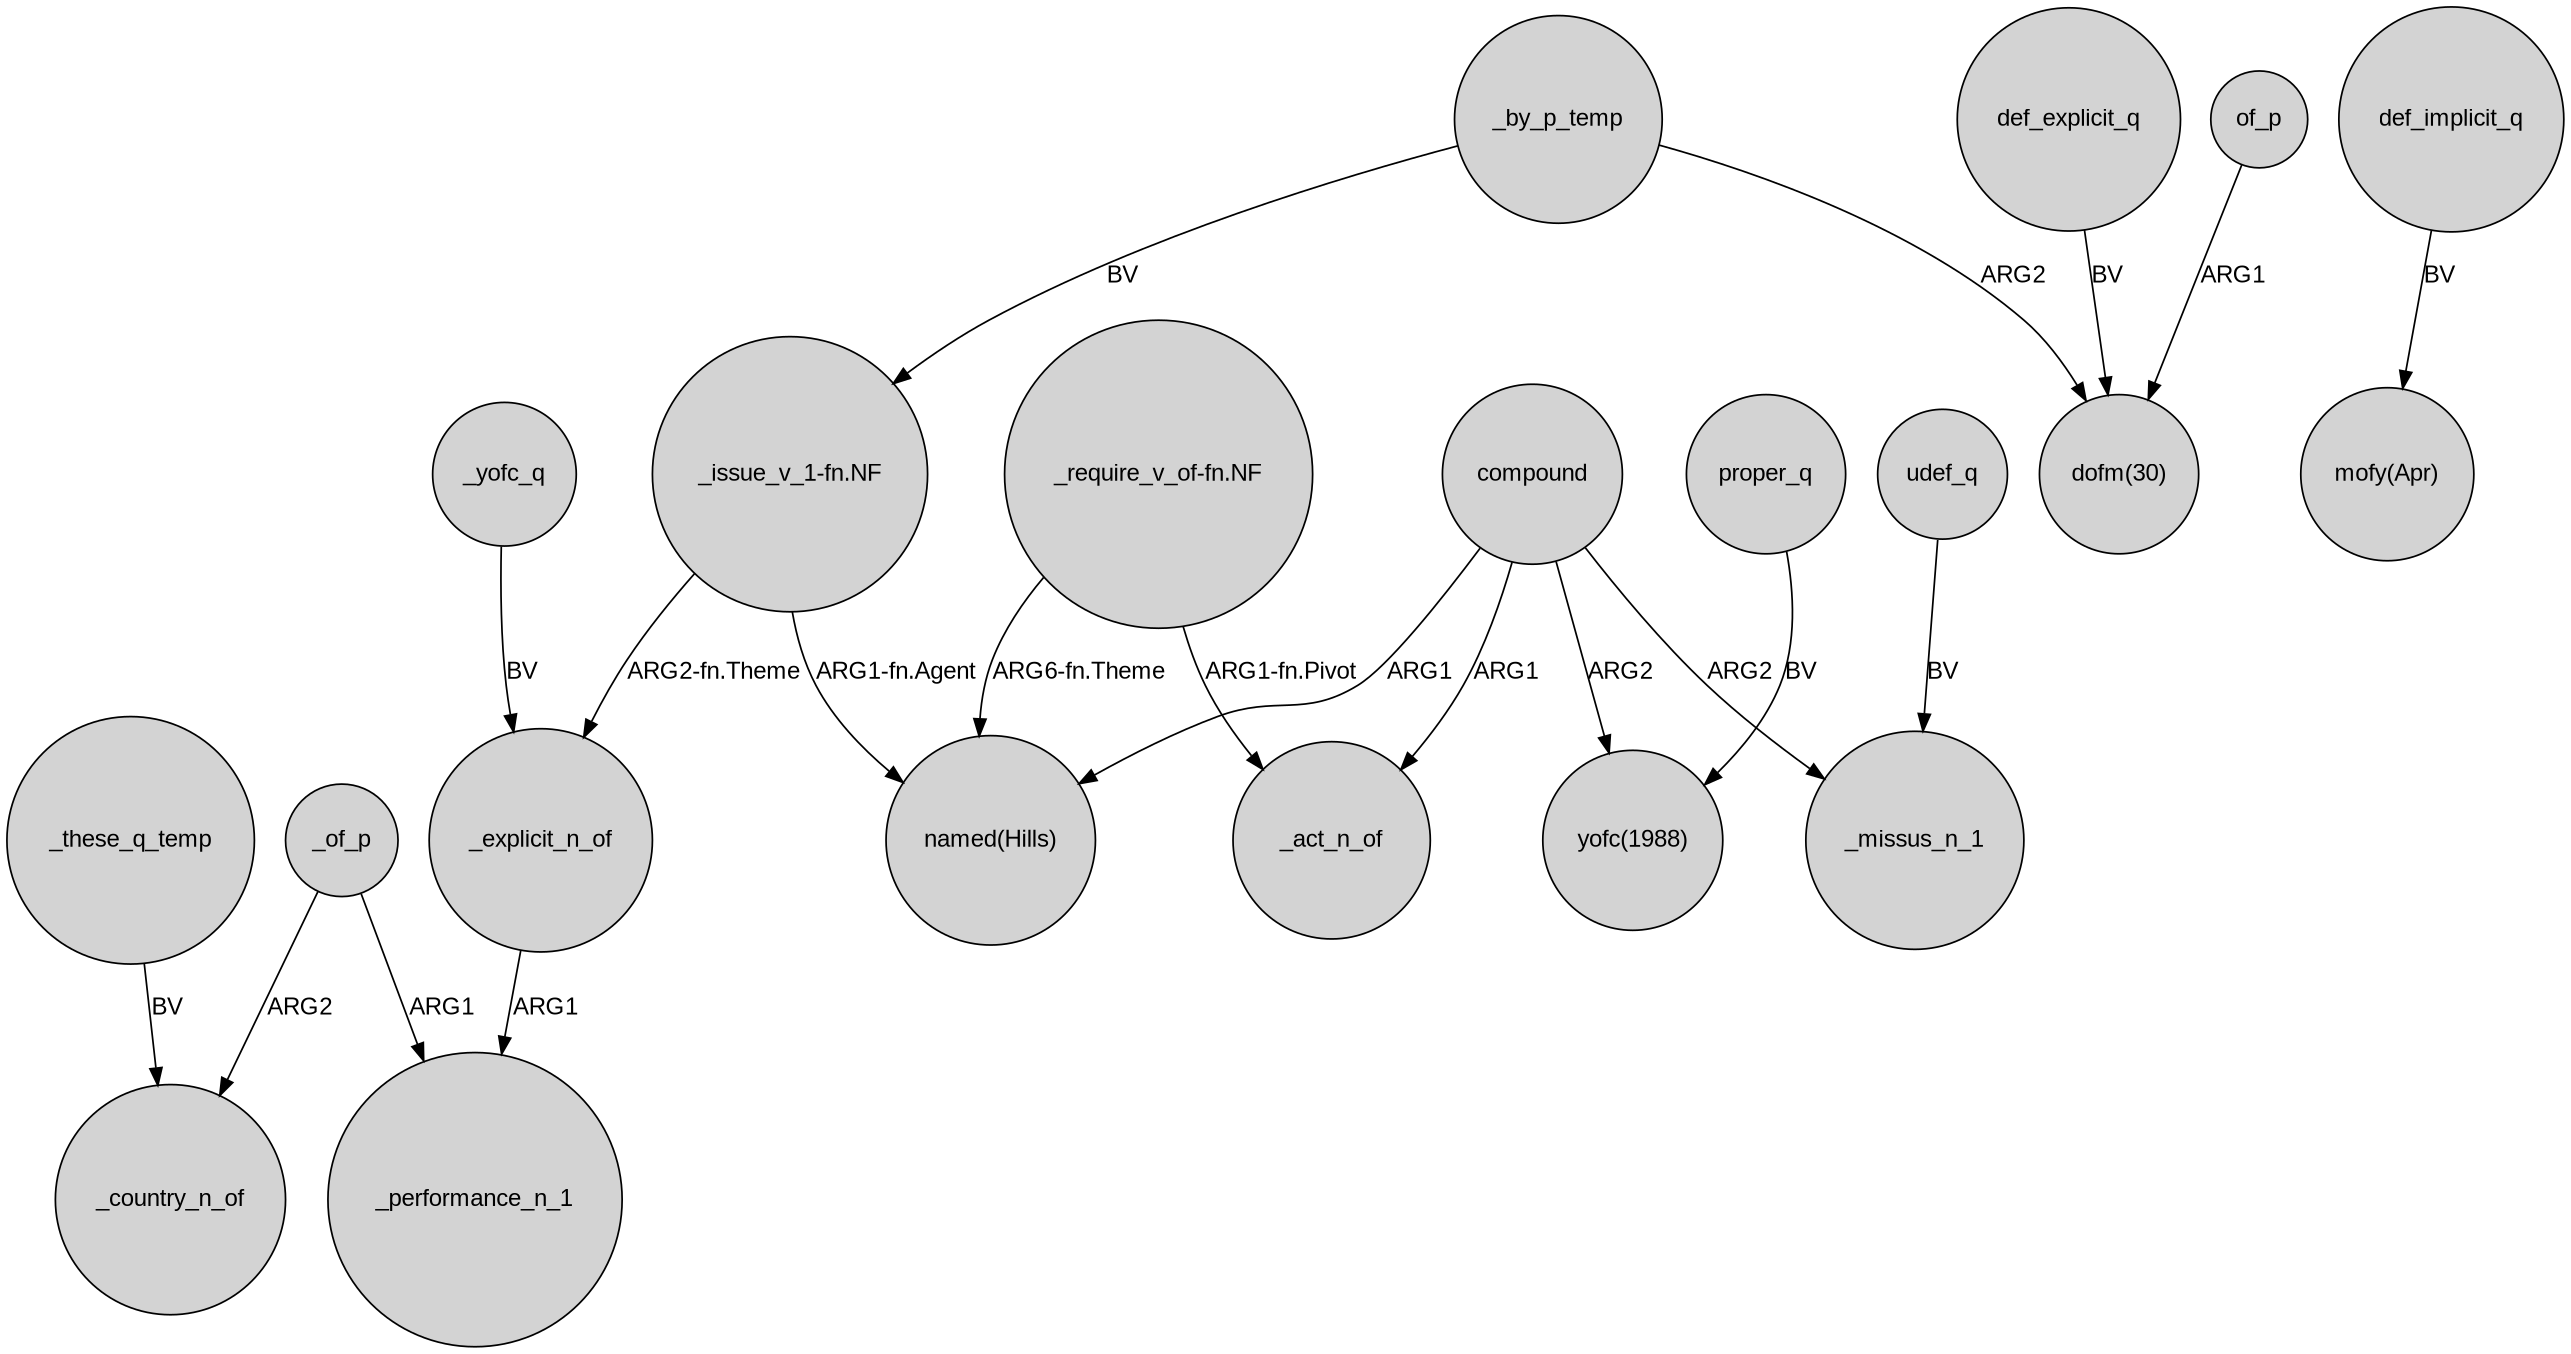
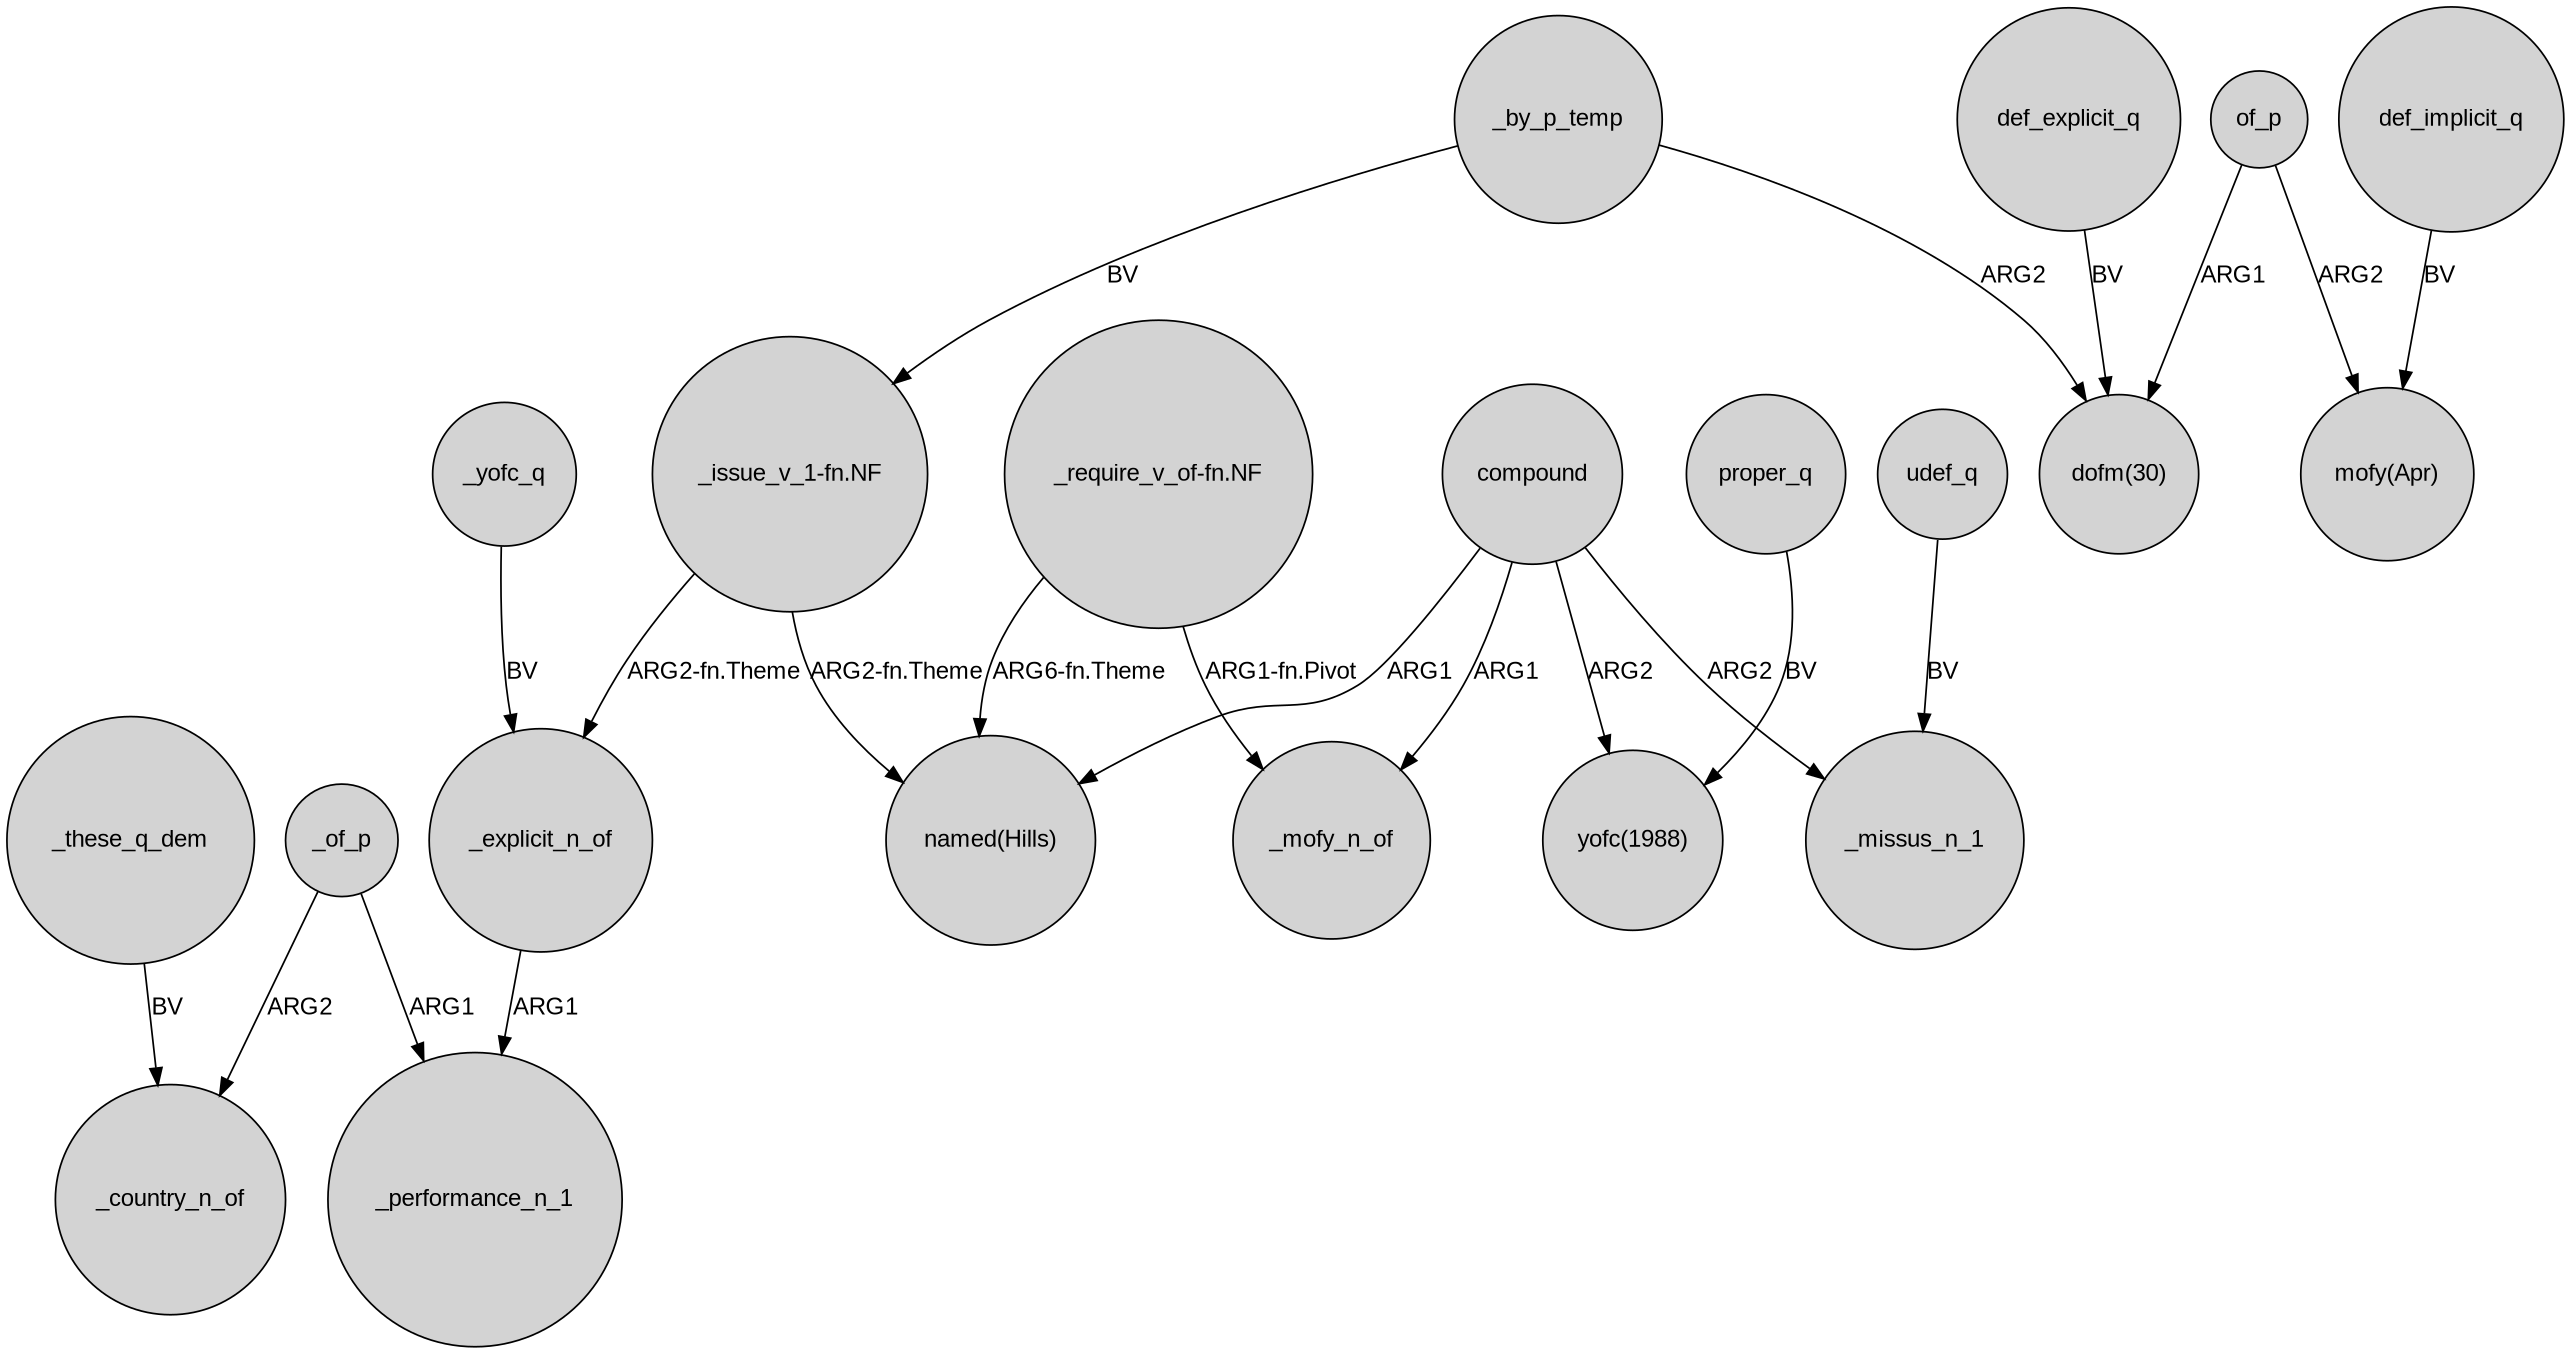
edge "of_p" -> "mofy(Apr)": added, label "ARG2"
edge "_issue_v_1-fn.NF" -> "named(Hills)": label "ARG1-fn.Agent" -> "ARG2-fn.Theme"
node "_these_q_temp": label "_these_q_temp" -> "_these_q_dem"
node "_act_n_of": label "_act_n_of" -> "_mofy_n_of"
